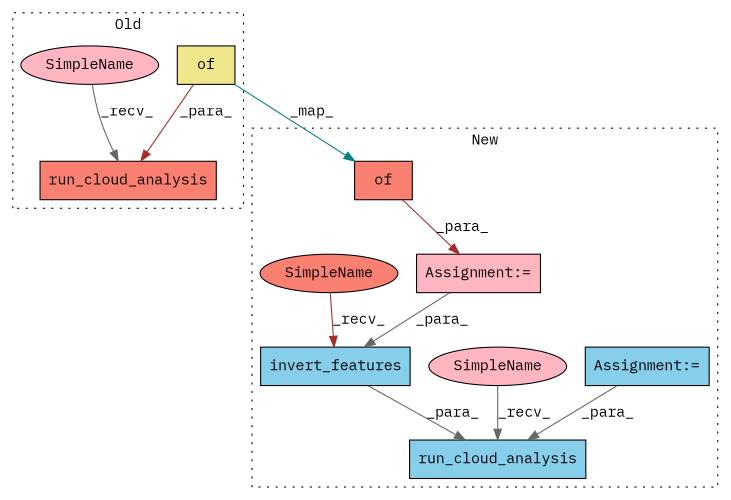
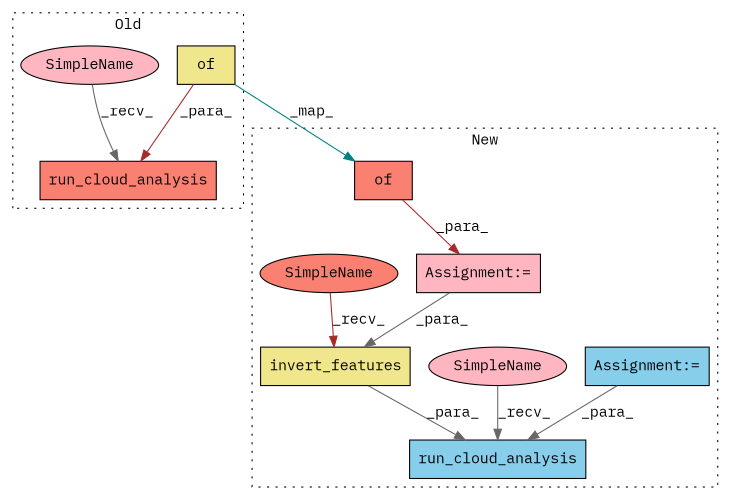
node "invert_features": fillcolor skyblue -> khaki
